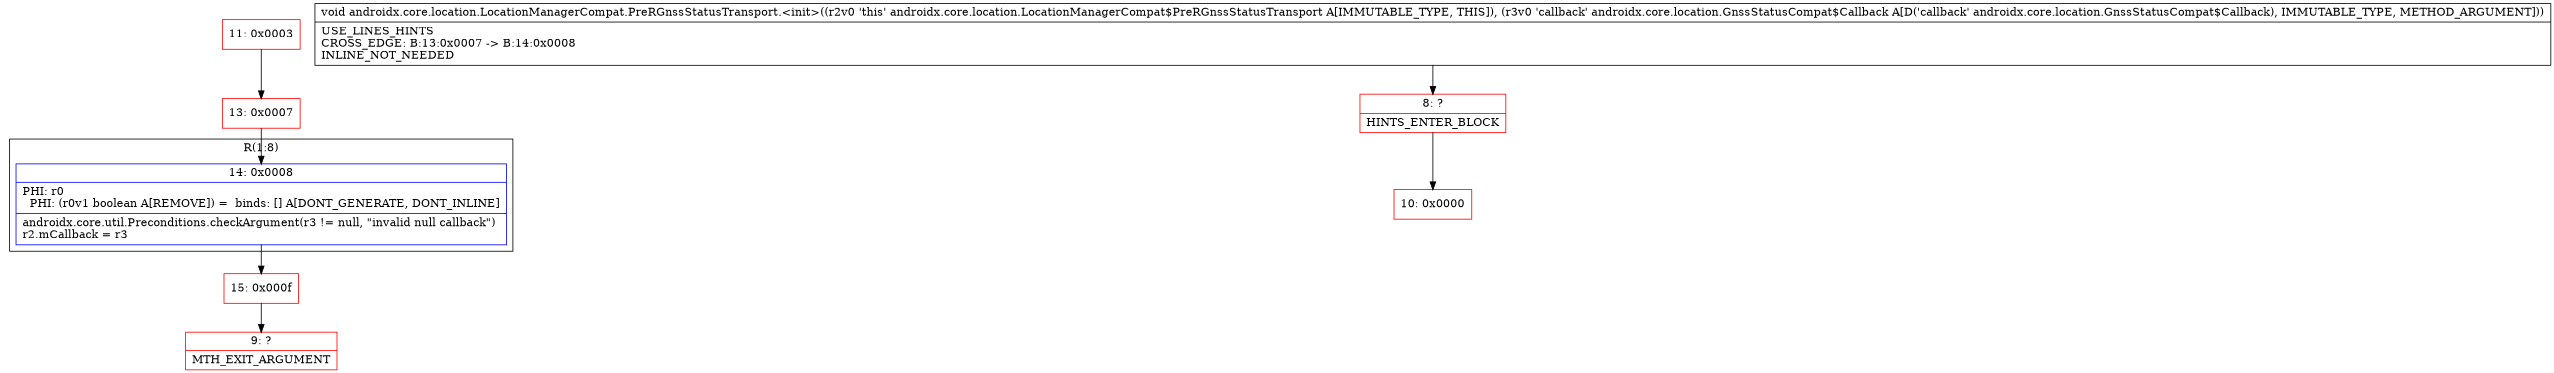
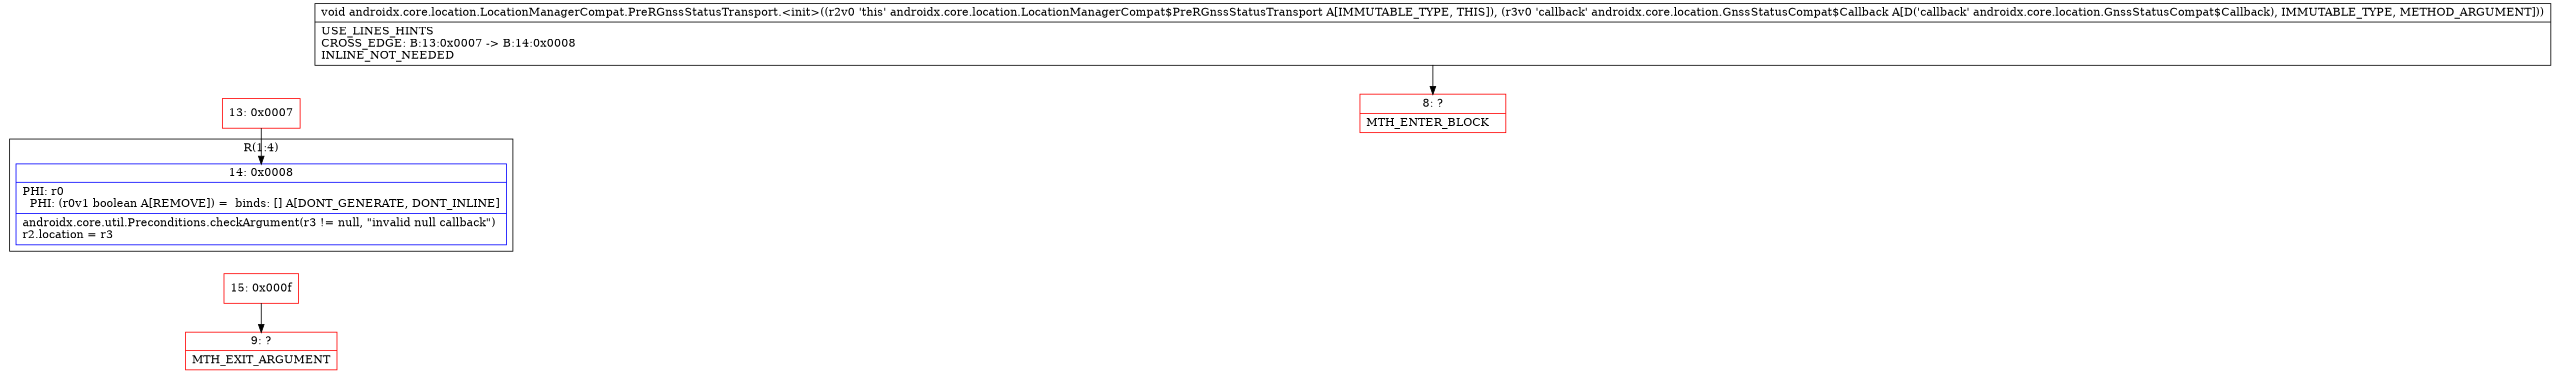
node "11: 0x0003": removed
node "8: ?": text "HINTS_ENTER_BLOCK" -> "MTH_ENTER_BLOCK"
cluster "R(1:8)": label "R(1:8)" -> "R(1:4)"
node "10: 0x0000": removed
node "14: 0x0008": text "r2.mCallback = r3" -> "r2.location = r3"
edge "14: 0x0008" -> "15: 0x000f": removed
